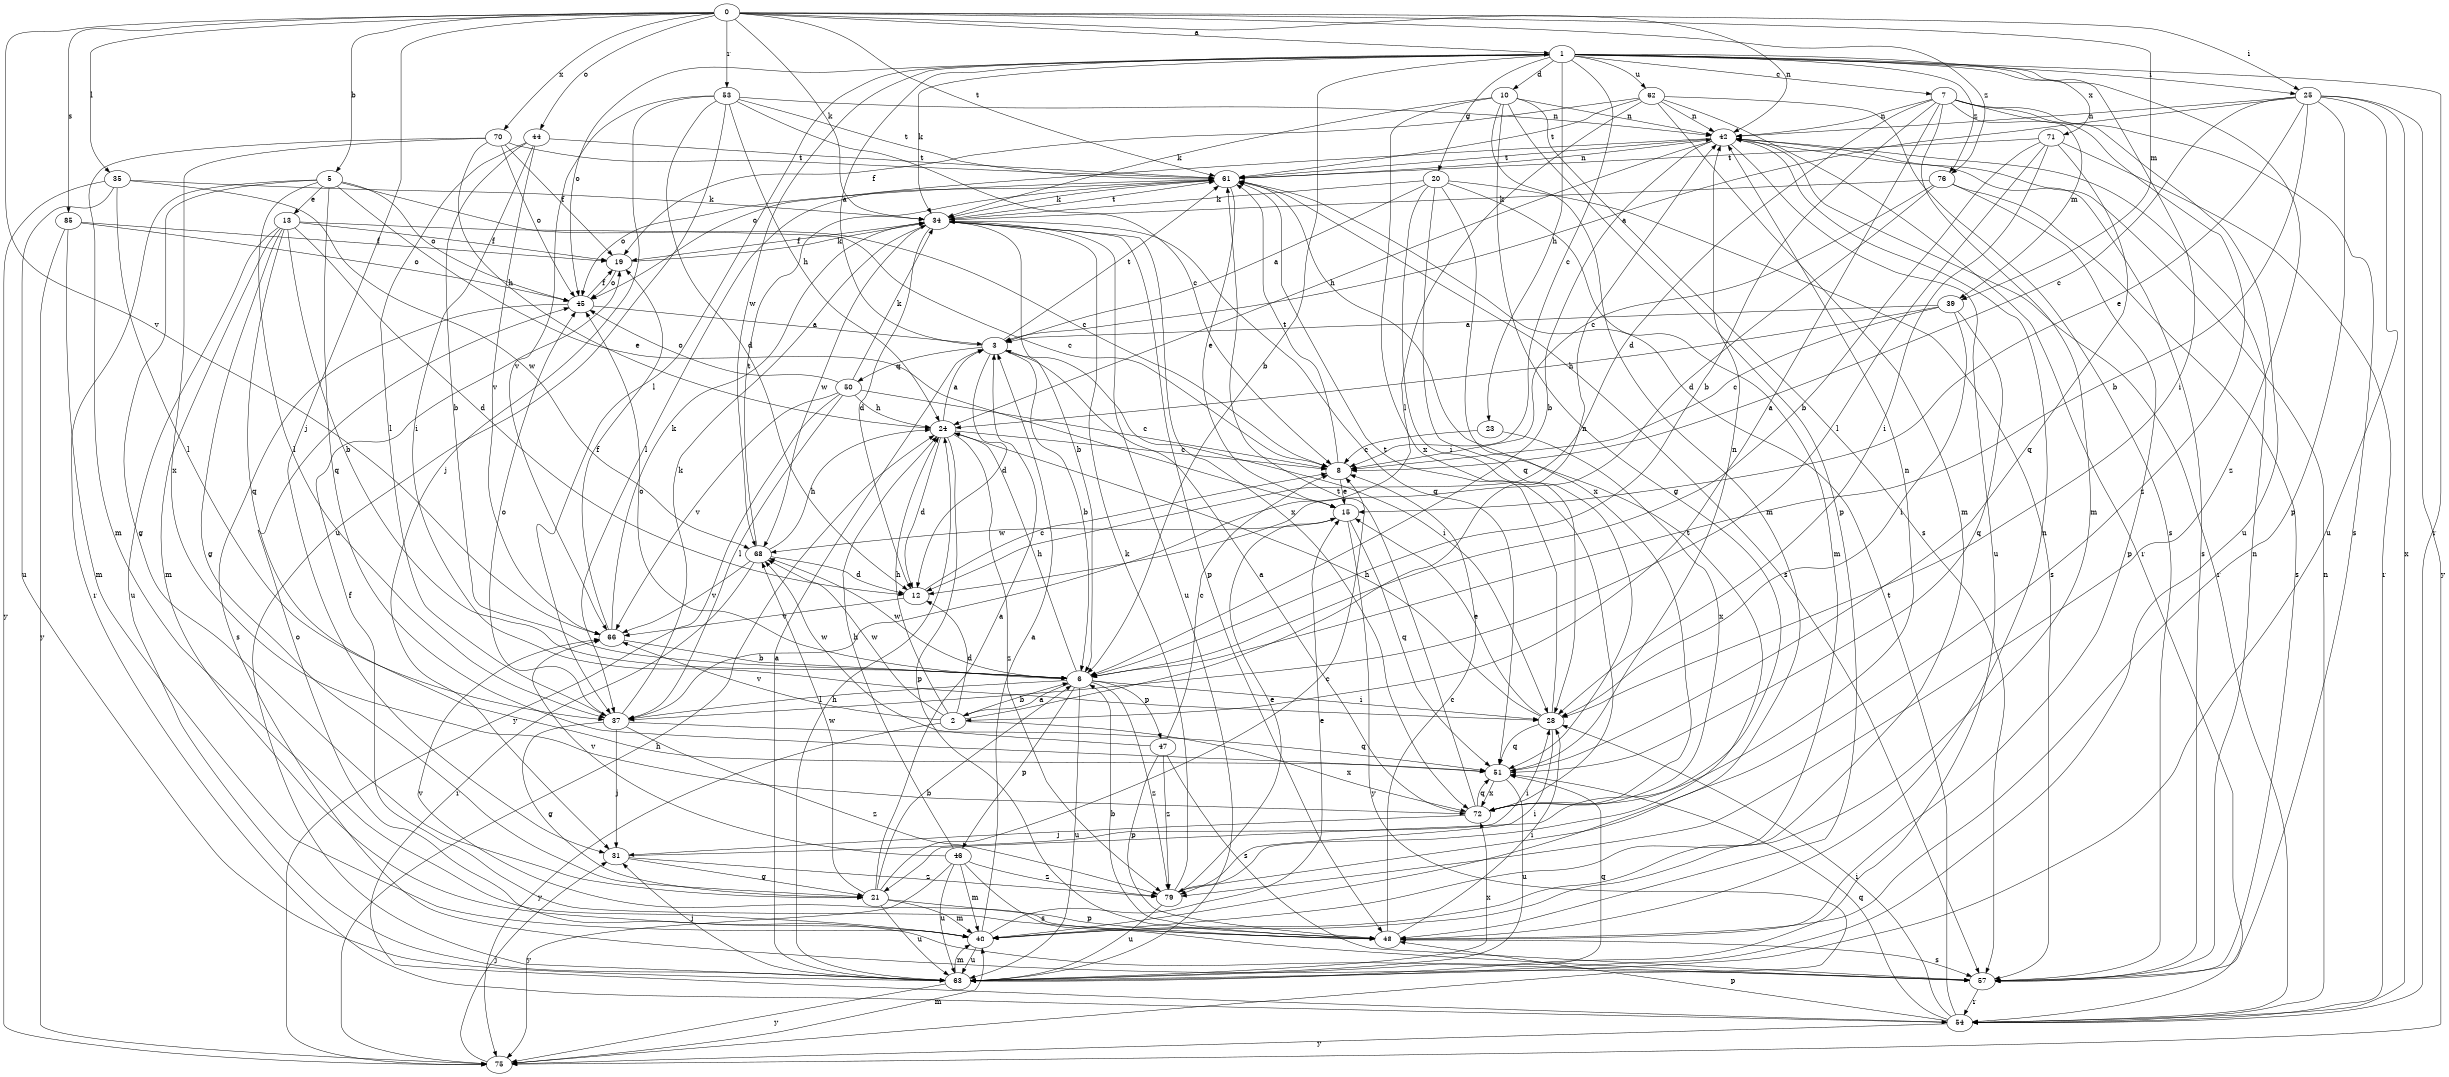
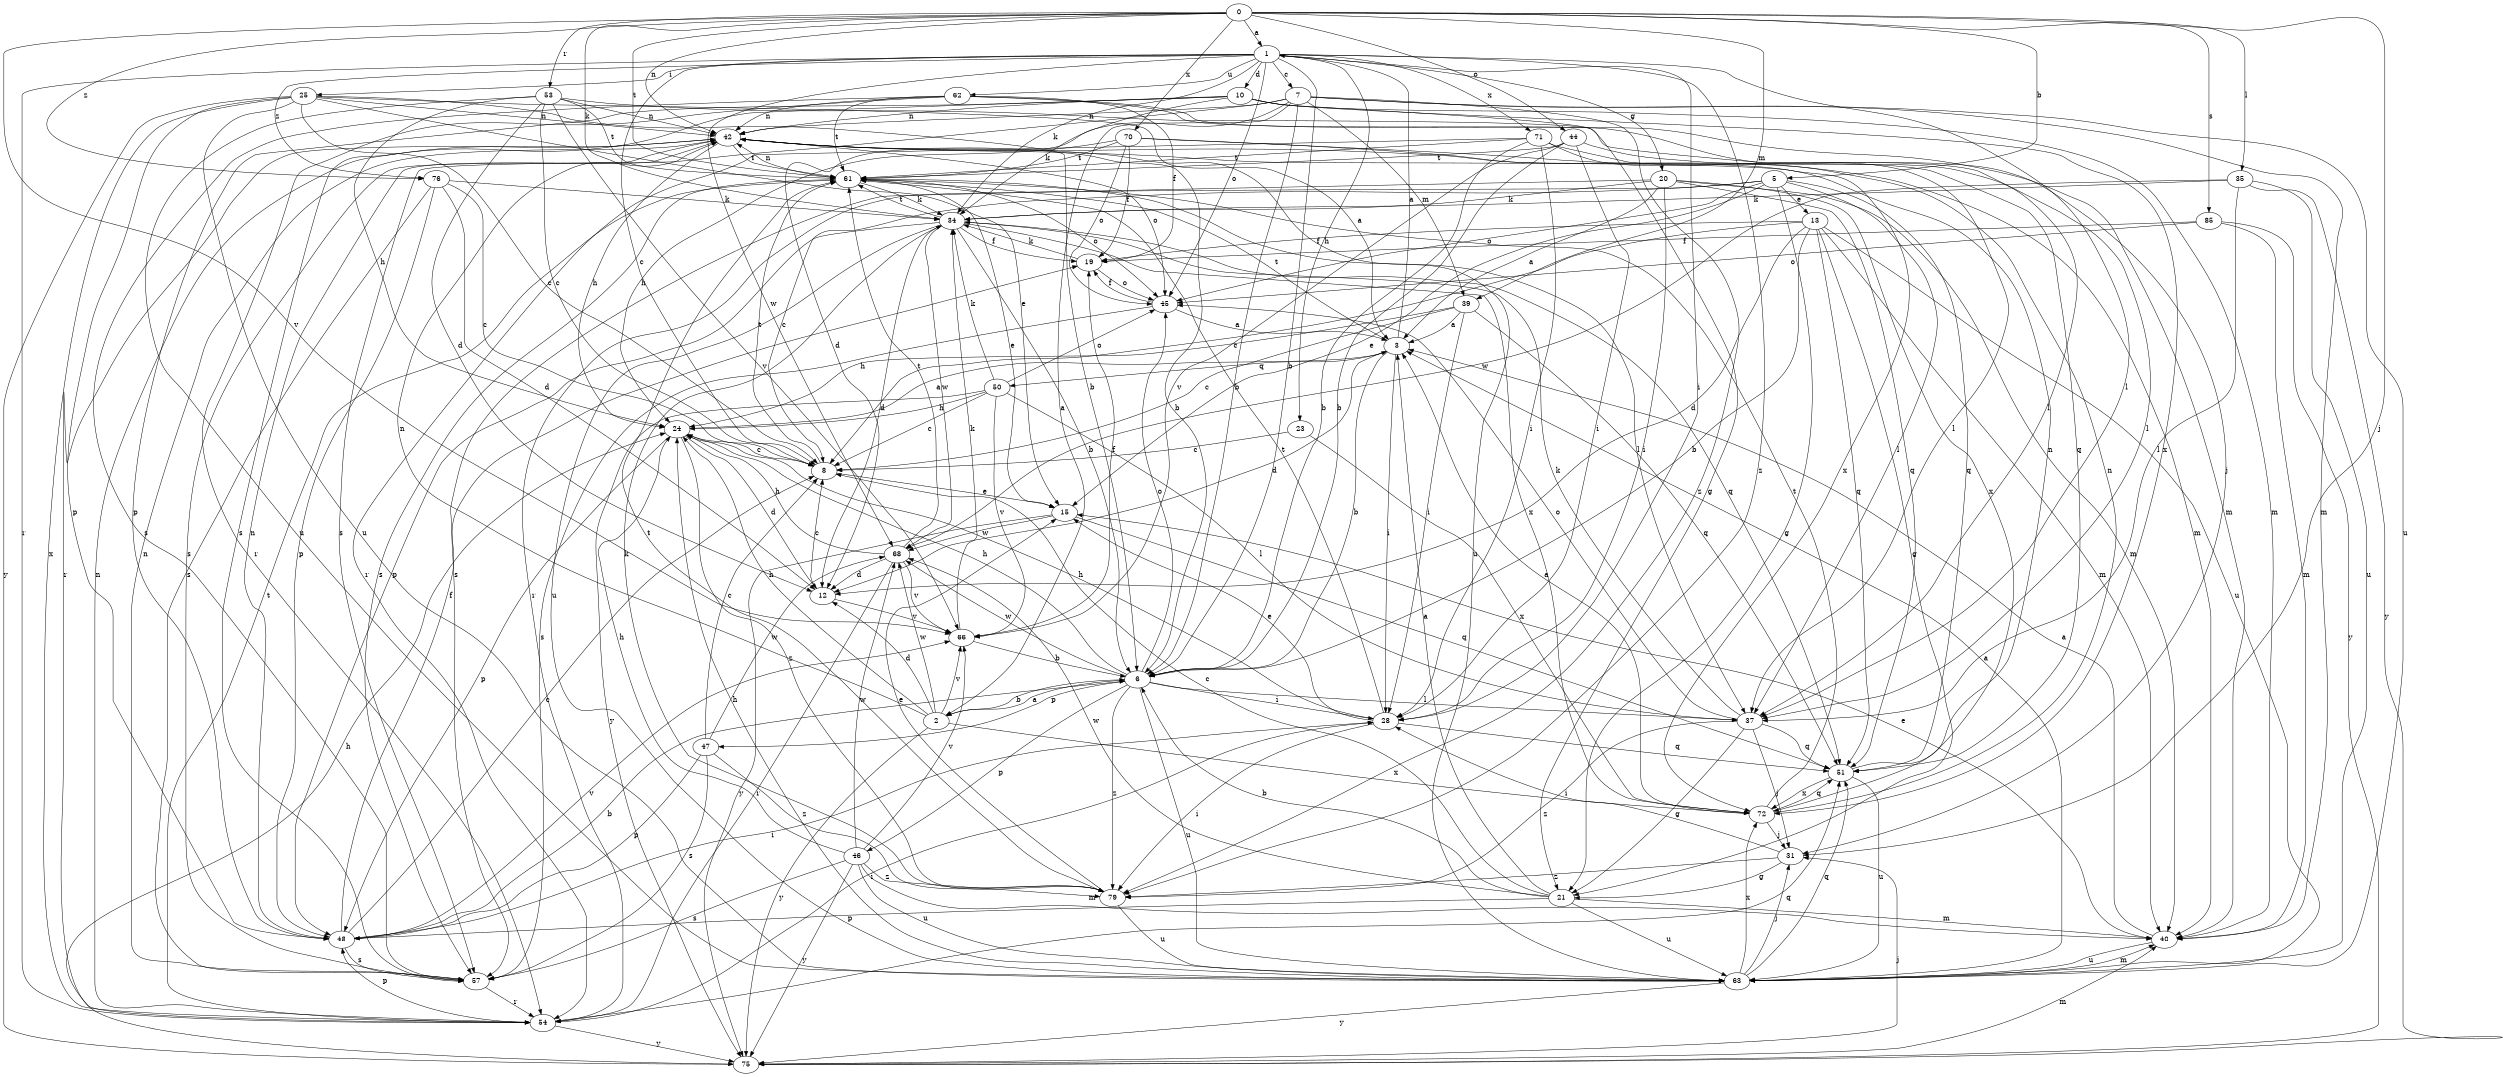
edge "0" -> "25": removed, label "i"
edge "46" -> "68": added, label "w"
edge "57" -> "45": removed, label "o"
